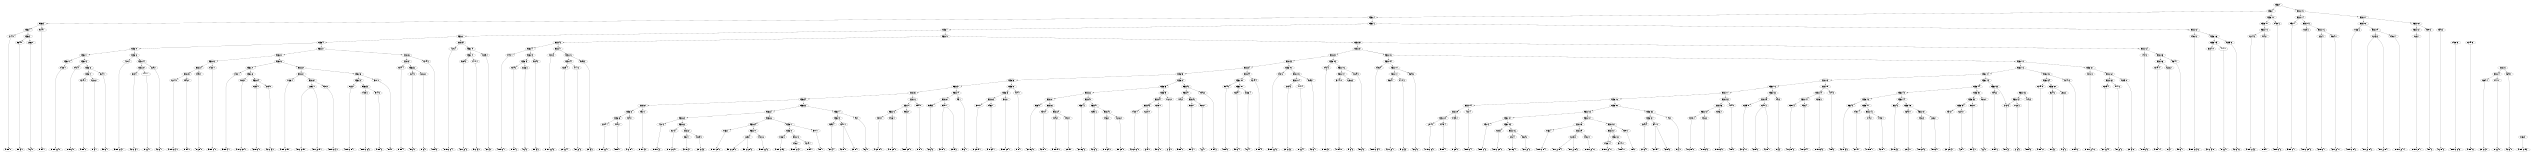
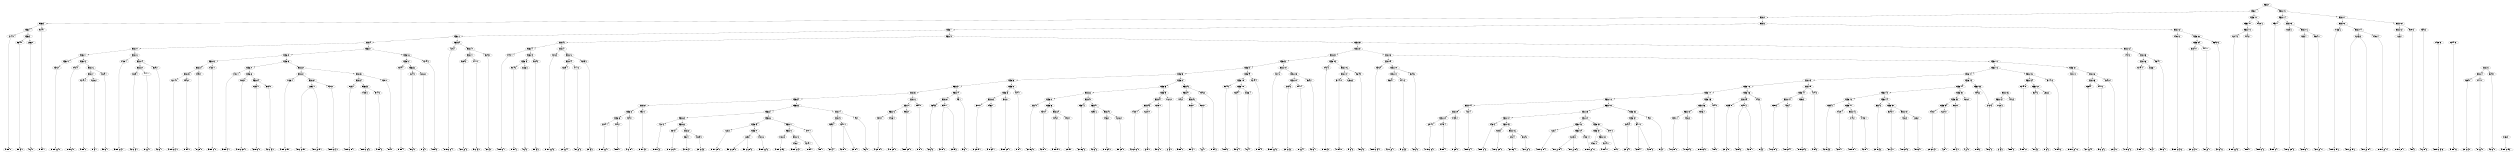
node "[E  Fis  G  A](11)": removed
